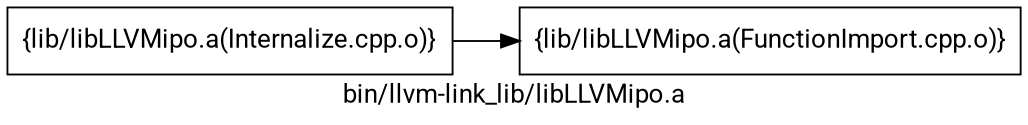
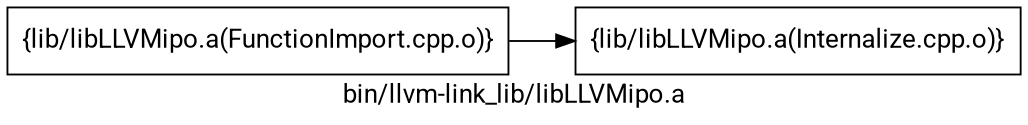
edge "{lib/libLLVMipo.a(Internalize.cpp.o)}" -> "{lib/libLLVMipo.a(FunctionImport.cpp.o)}": reversed
